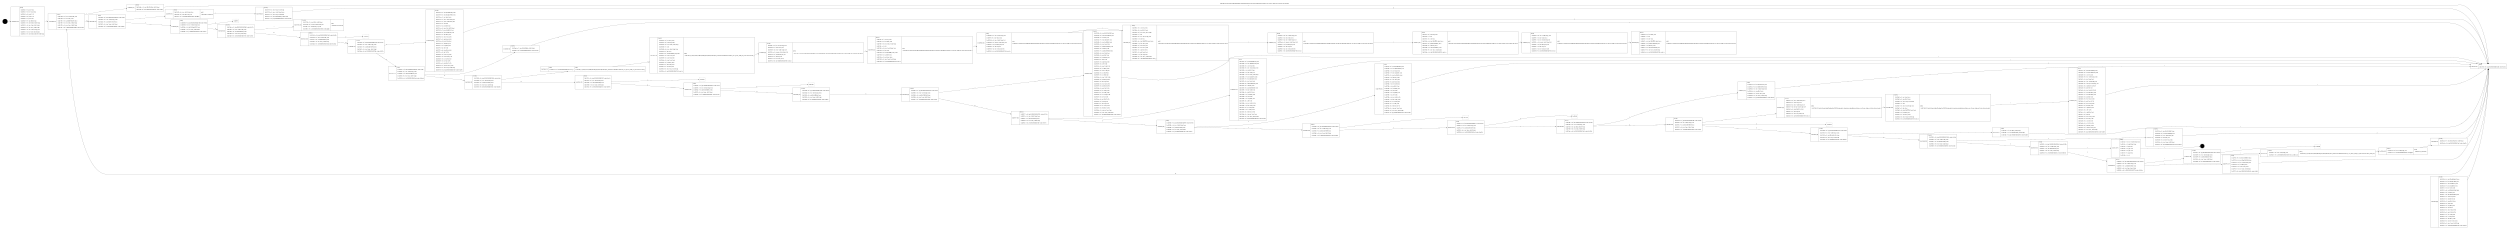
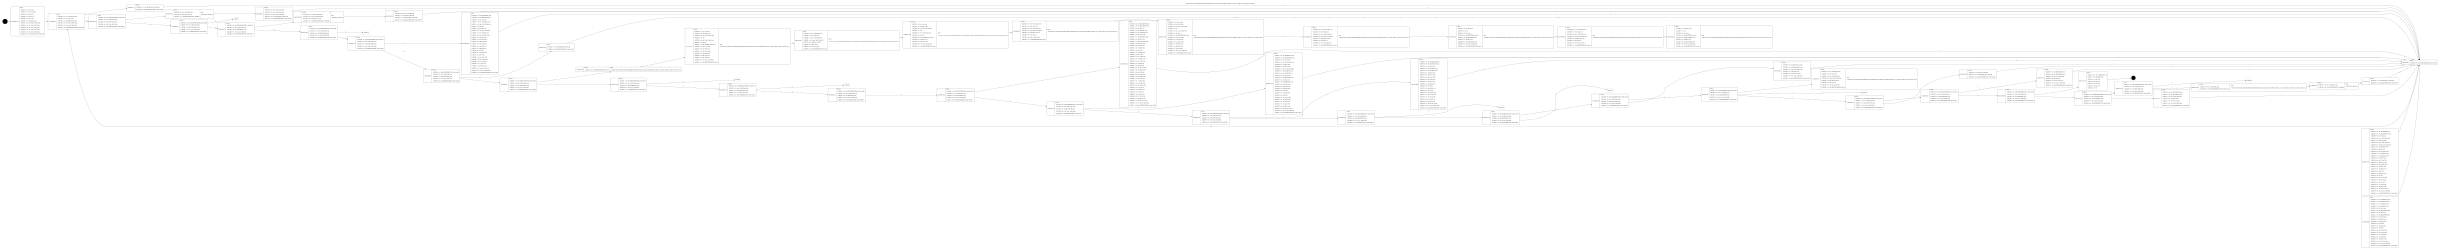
node "0x40174a [23]": added
node "0x401a53 [44]": removed
